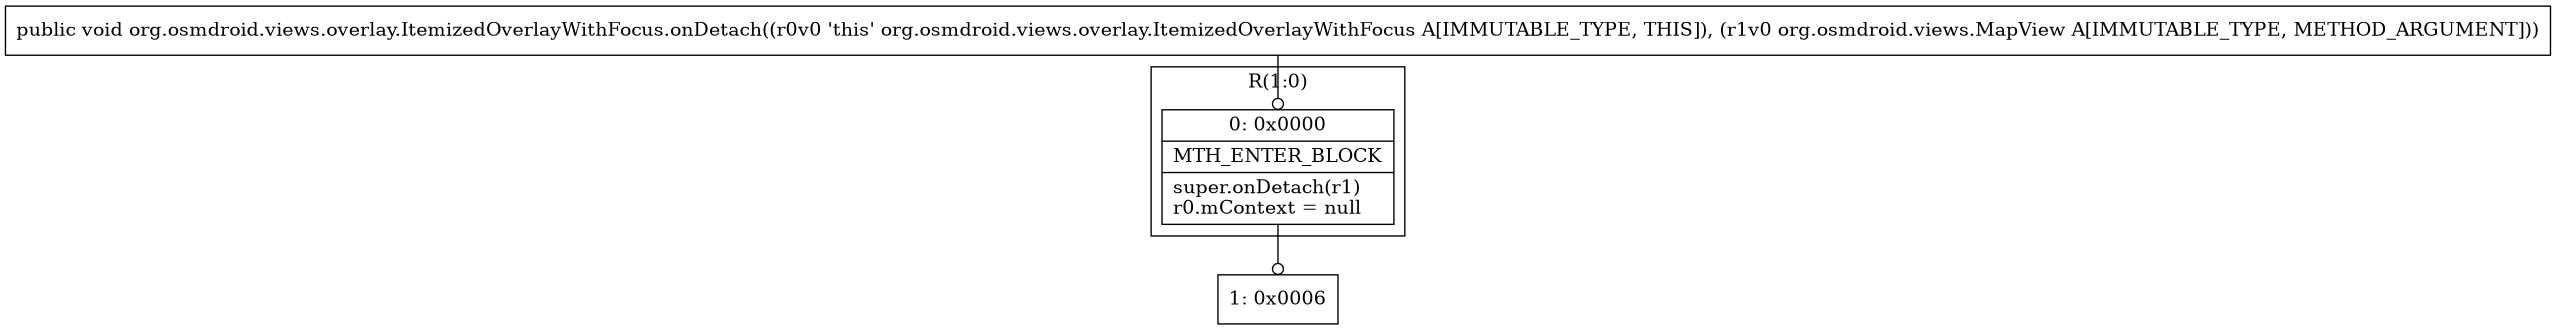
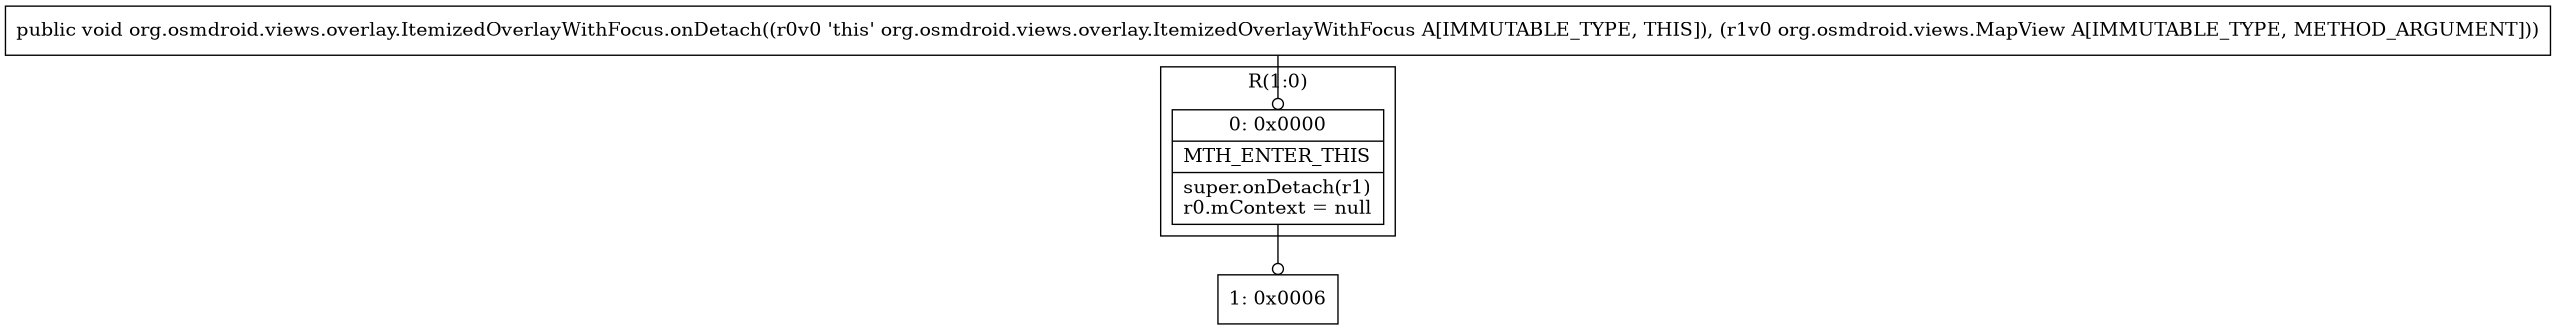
node "0: 0x0000": text "MTH_ENTER_BLOCK" -> "MTH_ENTER_THIS"
